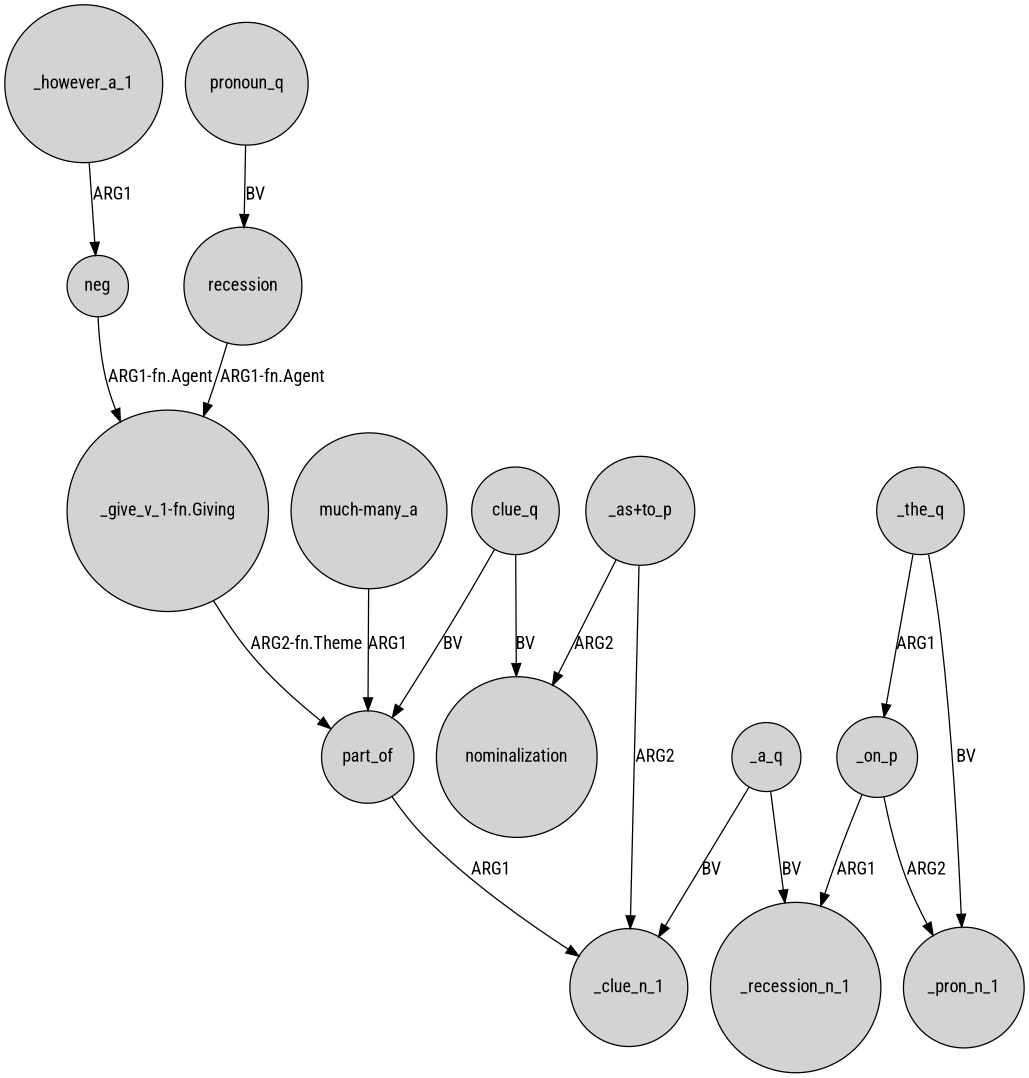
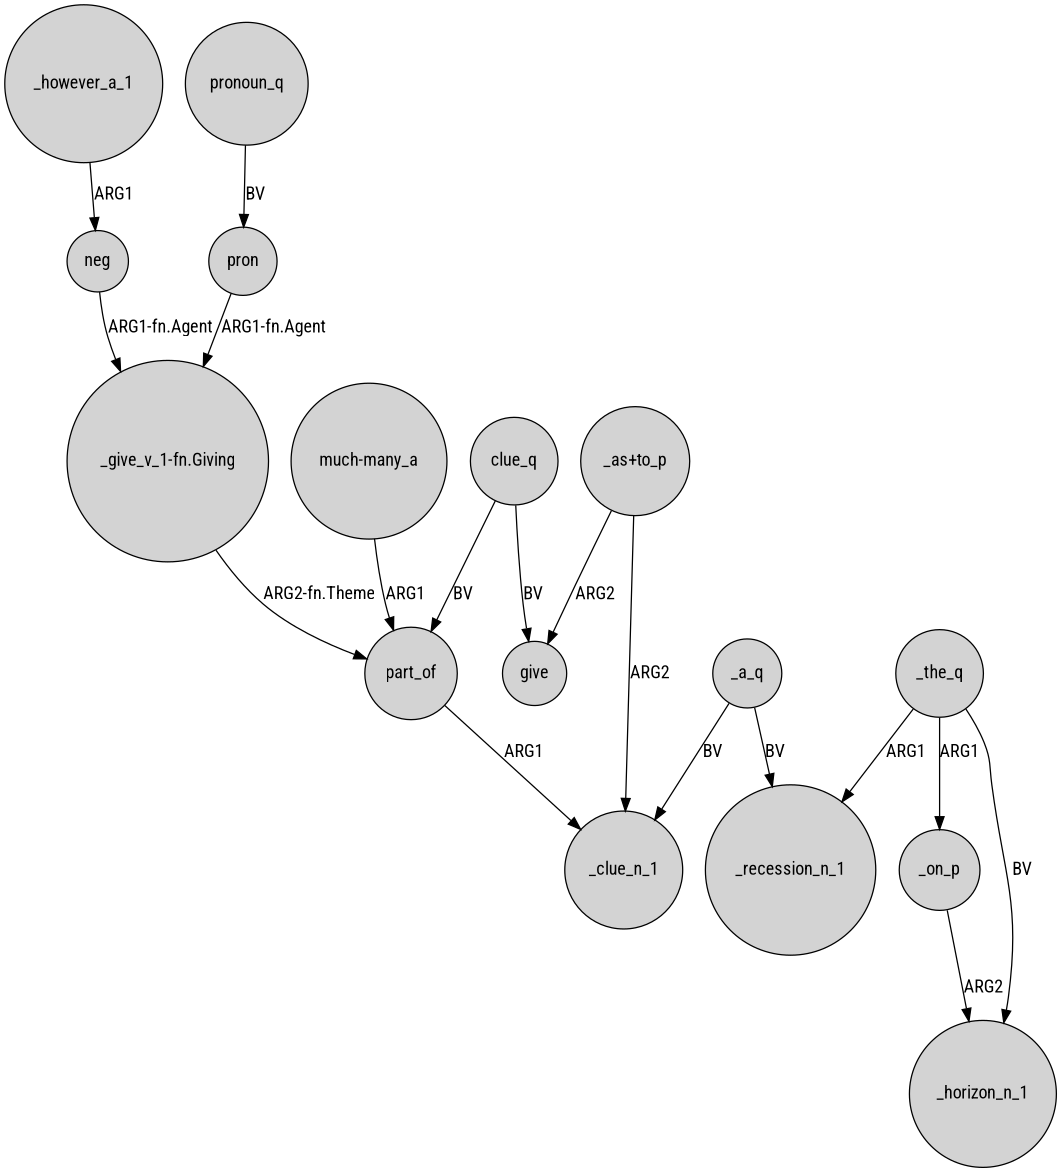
node "recession": label "recession" -> "pron"
node "nominalization": label "nominalization" -> "give"
edge "_on_p" -> "_recession_n_1": now "_the_q" -> "_recession_n_1"
node "_pron_n_1": label "_pron_n_1" -> "_horizon_n_1"
